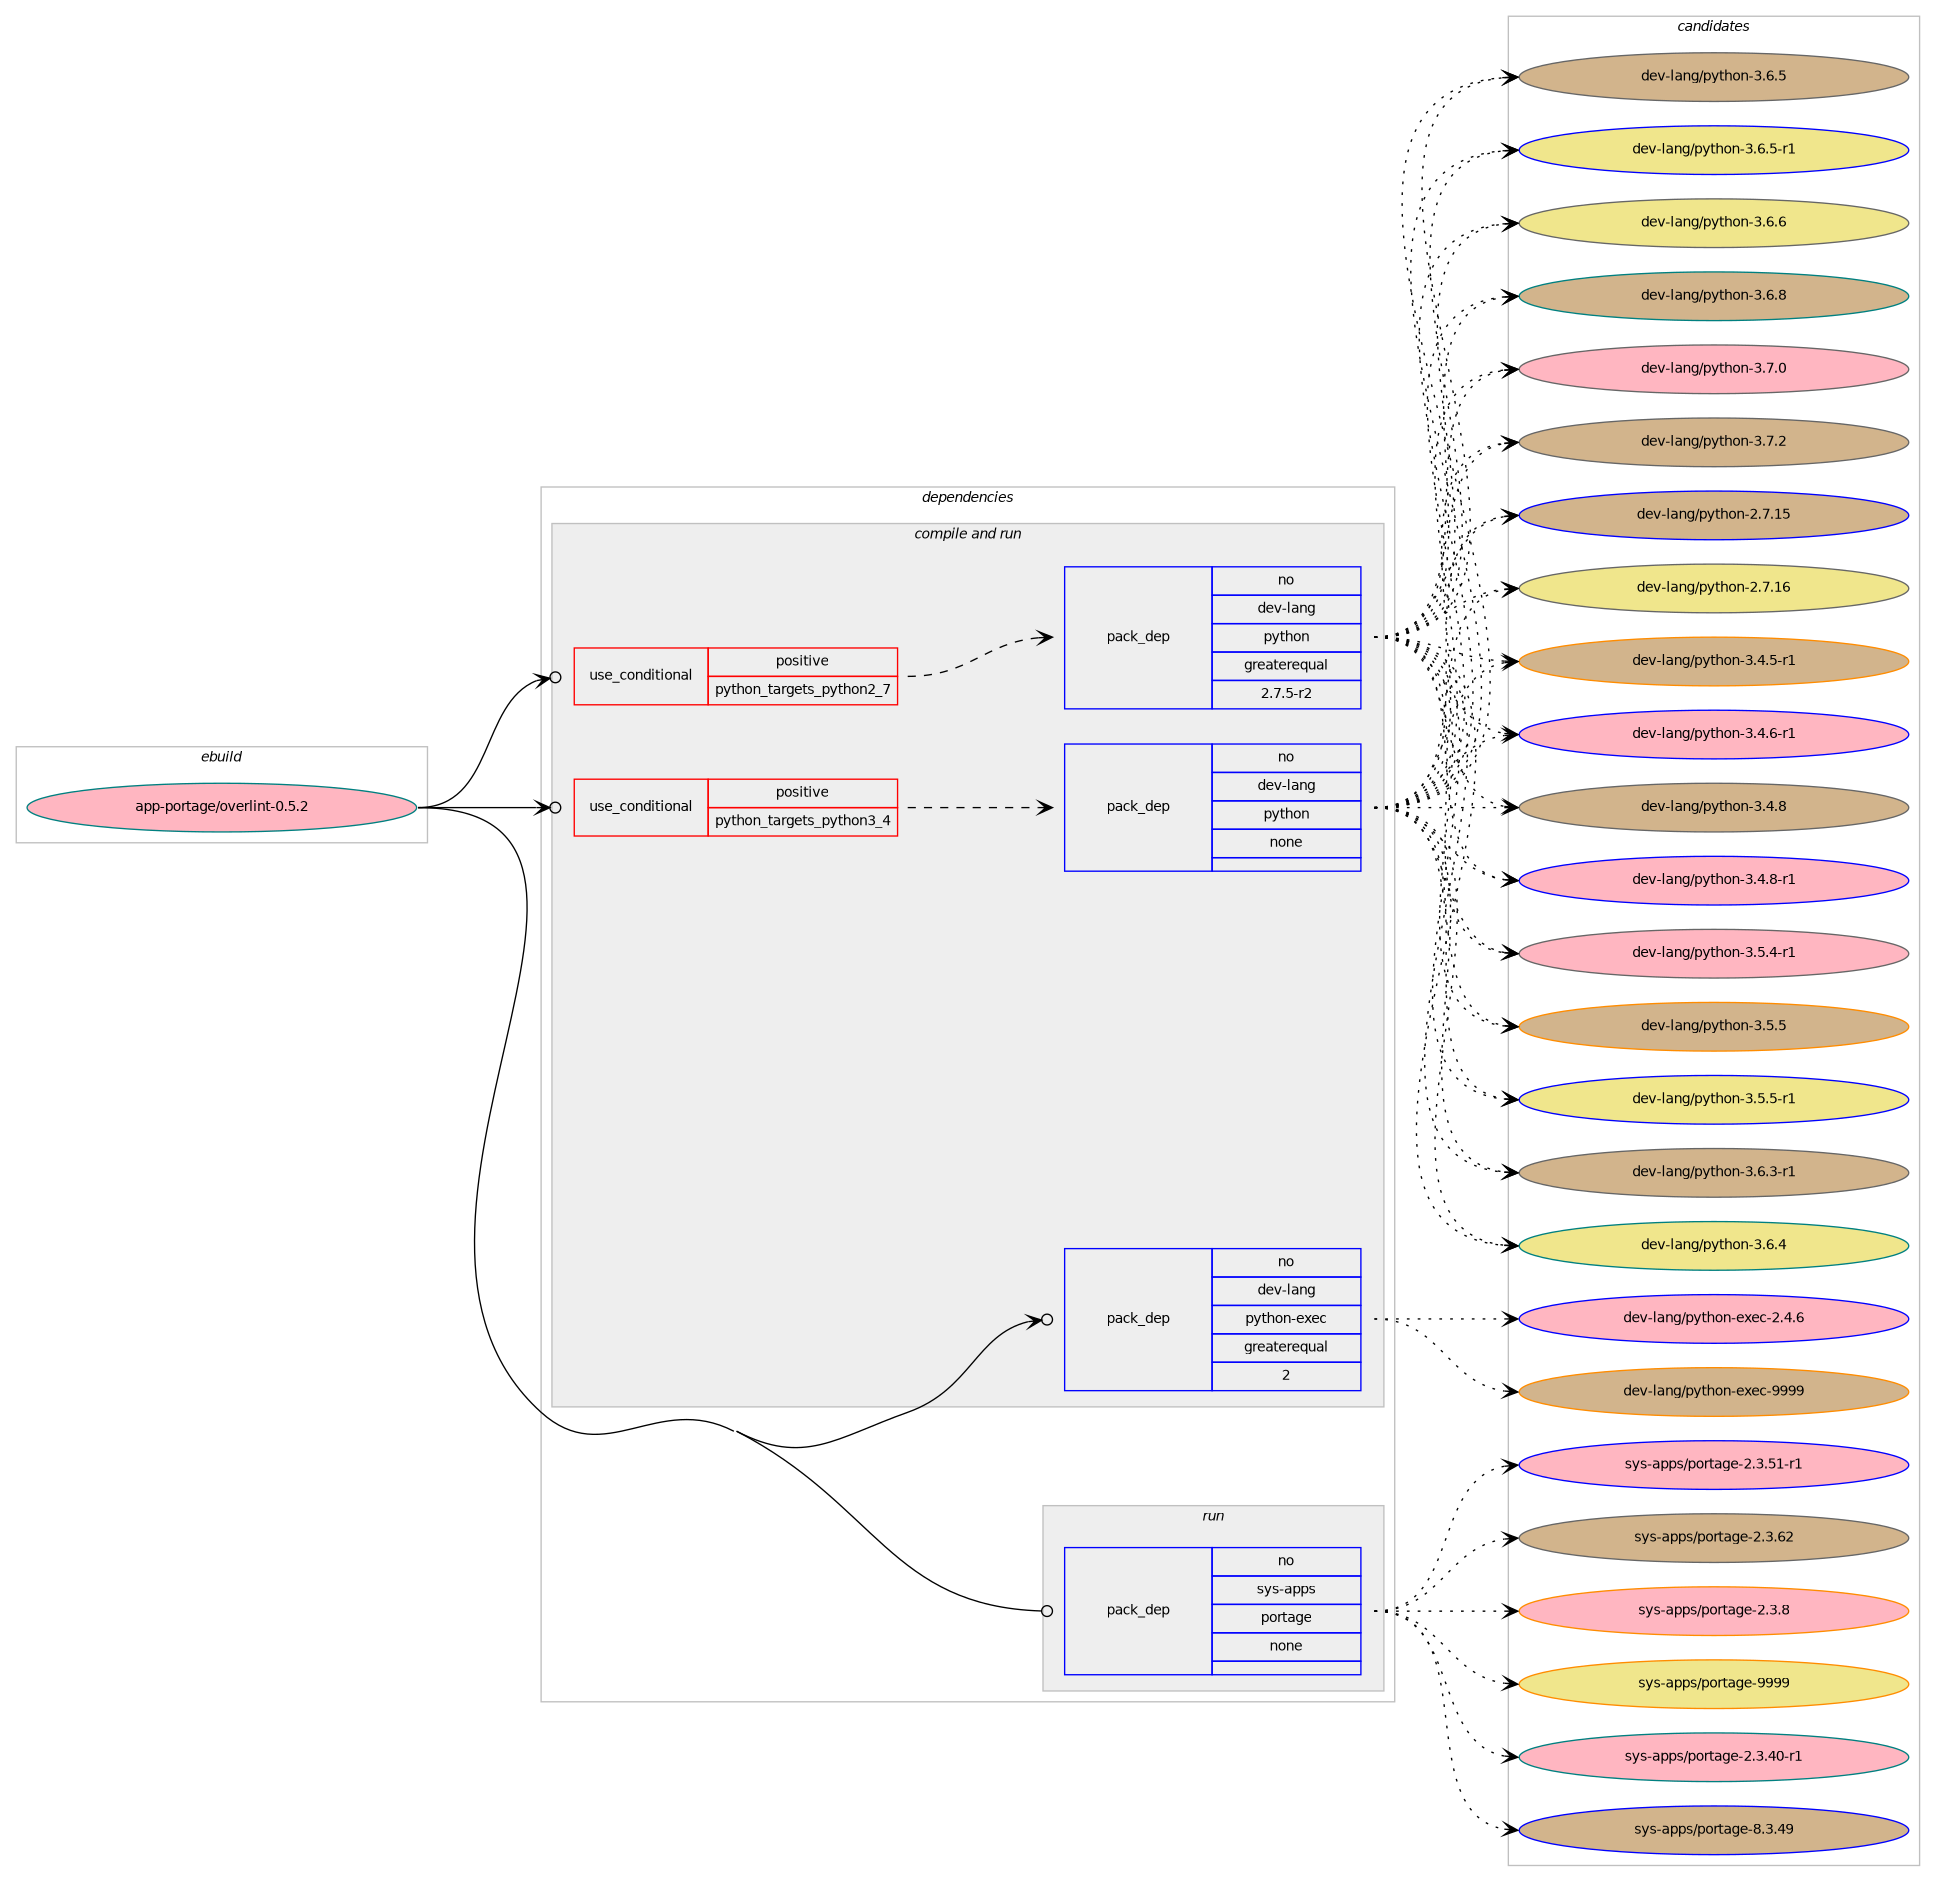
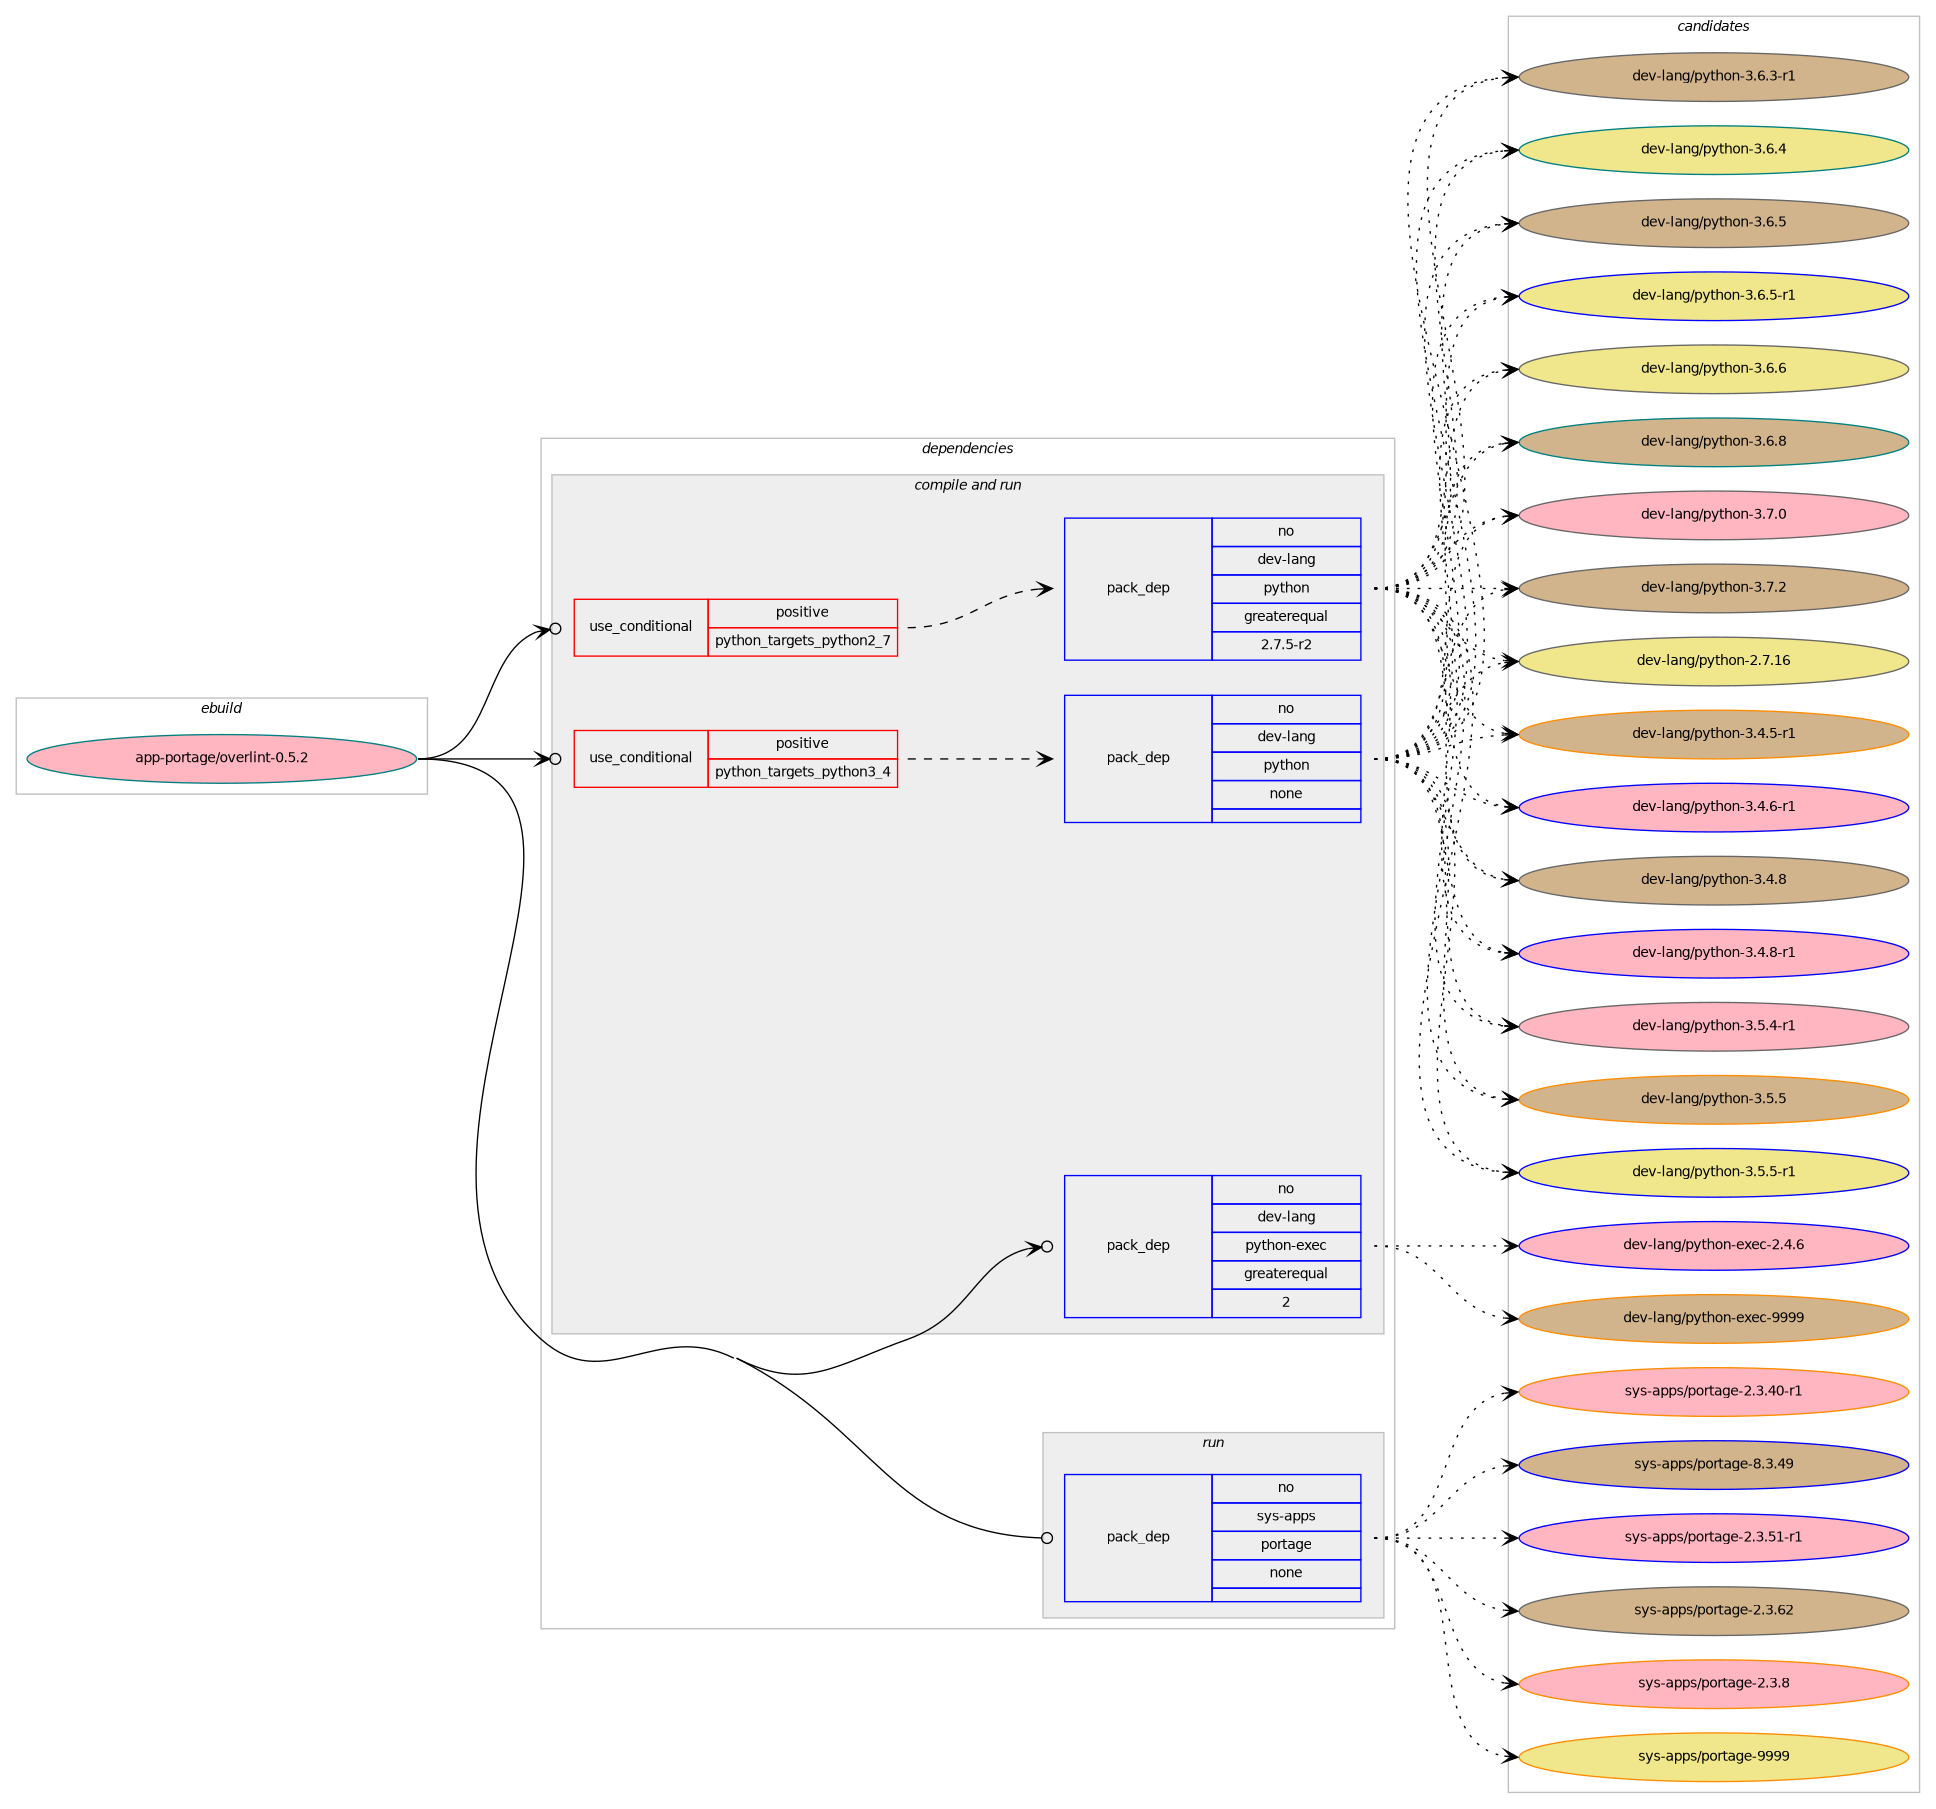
node "dev-lang/python-2.7.15": removed
node "sys-apps/portage-2.3.40-r1": color teal -> darkorange
